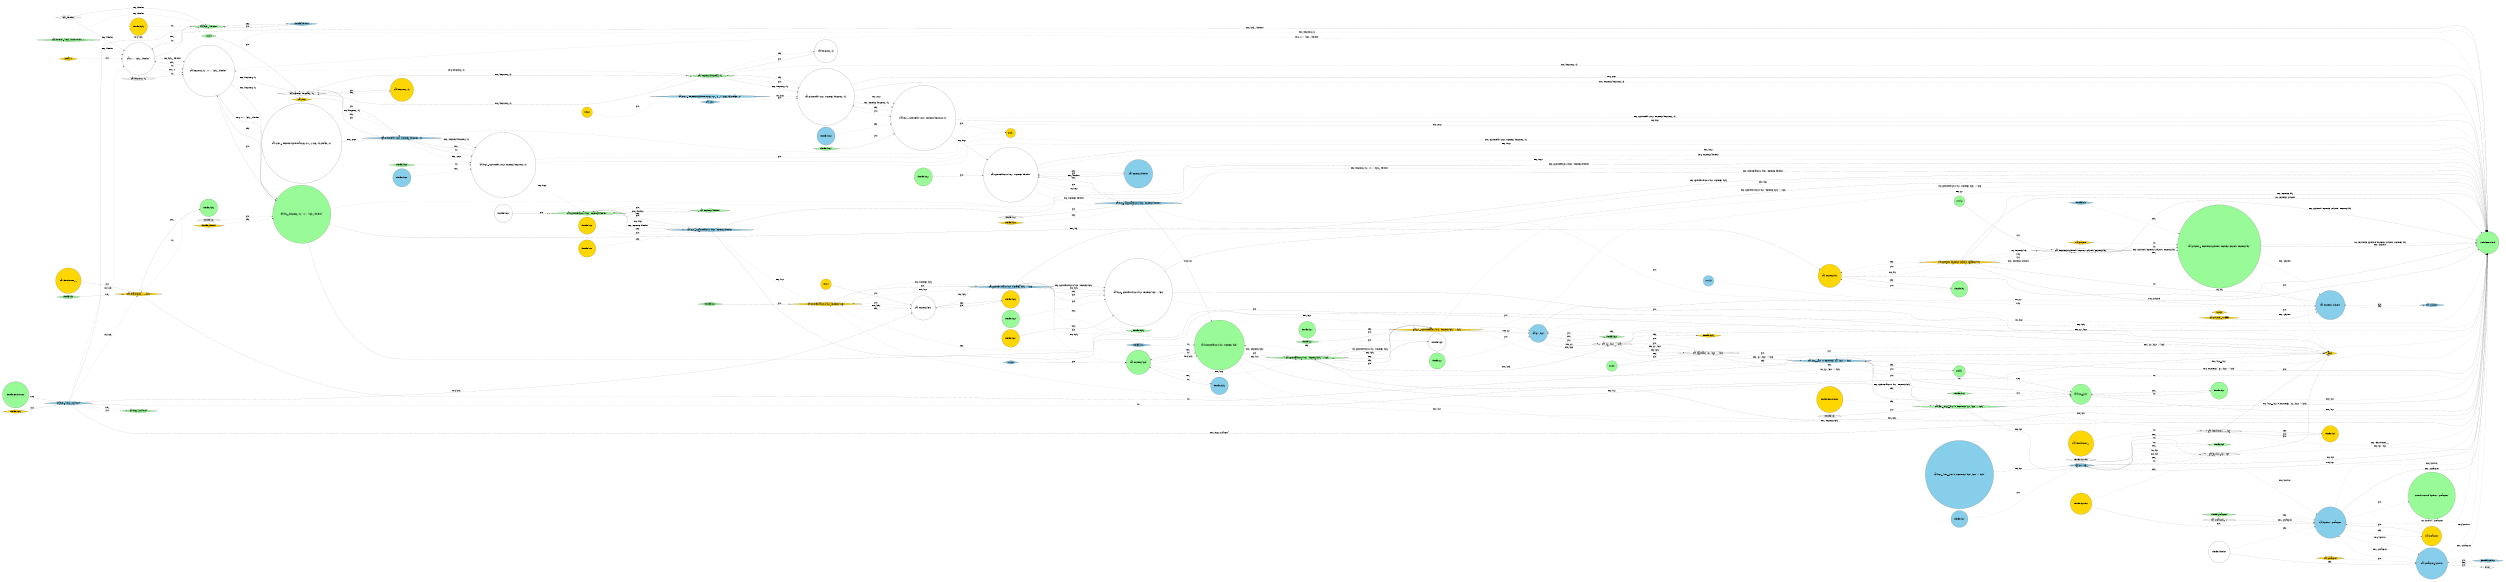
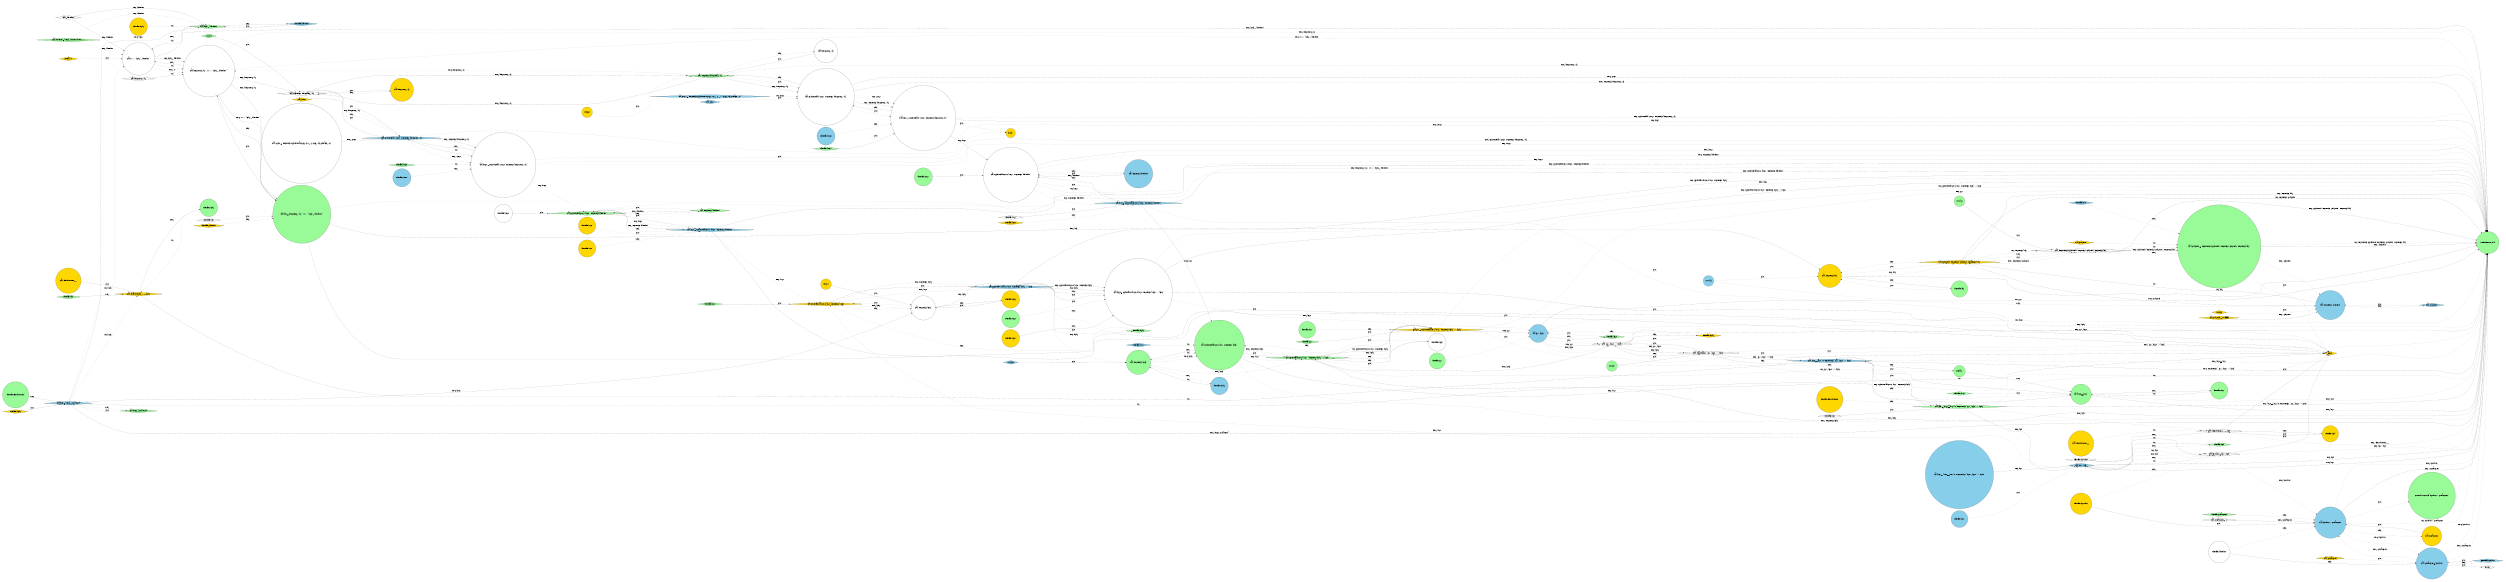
node "(MethodReturn,level)": label "(MethodReturn,level)" -> "(MethodReturn,void)"
edge "1000469" -> "(Call,(OPJ_INT32)l_dy)": added, label "AST:"
edge "(Call,opj_int_floordivpow2(l_ry0, (OPJ_INT32)l_pdy))" -> "(Call,l_ry0==l_ry1)": now "(Call,opj_int_floordivpow2(l_ry0, (OPJ_INT32)l_pdy))" -> "(Call,l_pw * l_ph)"
